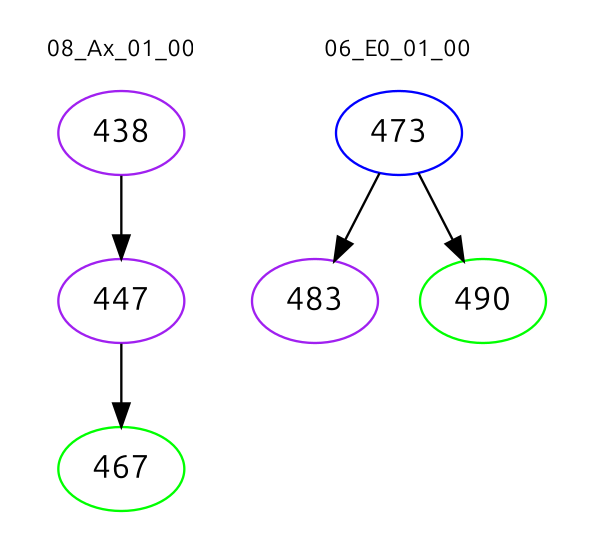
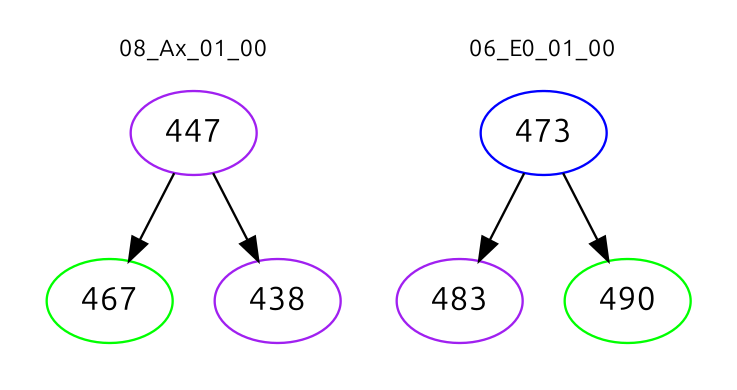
edge "438" -> "447": reversed
